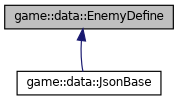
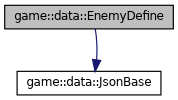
edge "game::data::JsonBase" -> "game::data::EnemyDefine": reversed
